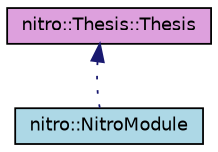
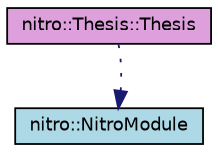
edge "nitro::NitroModule" -> "nitro::Thesis::Thesis": reversed
